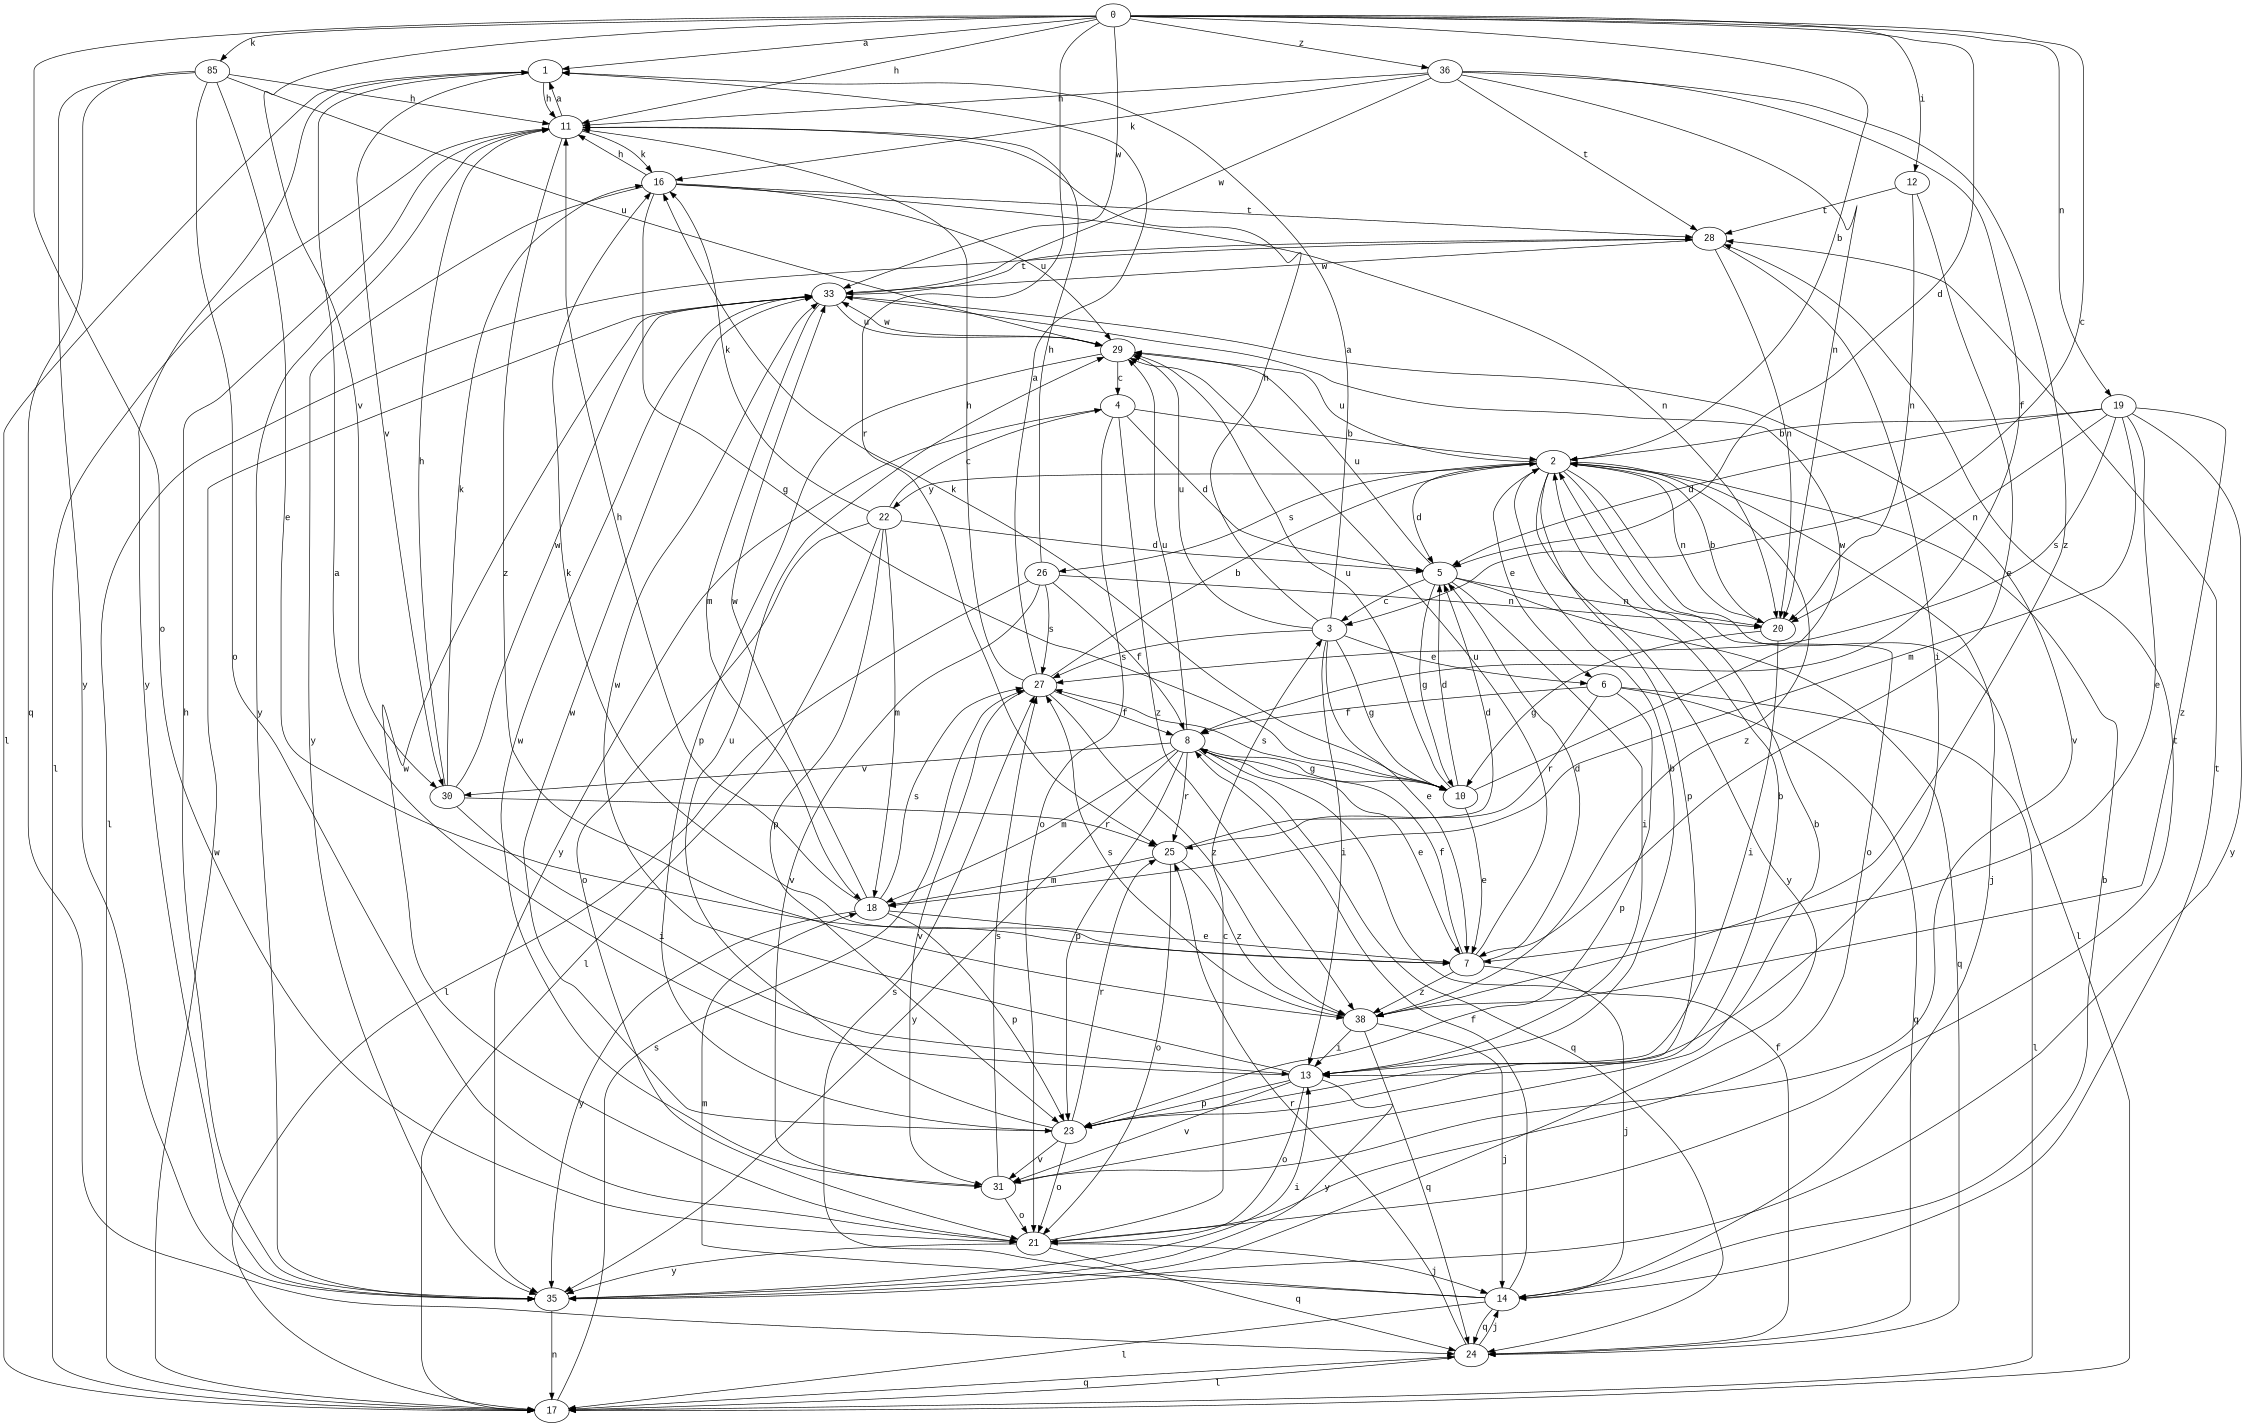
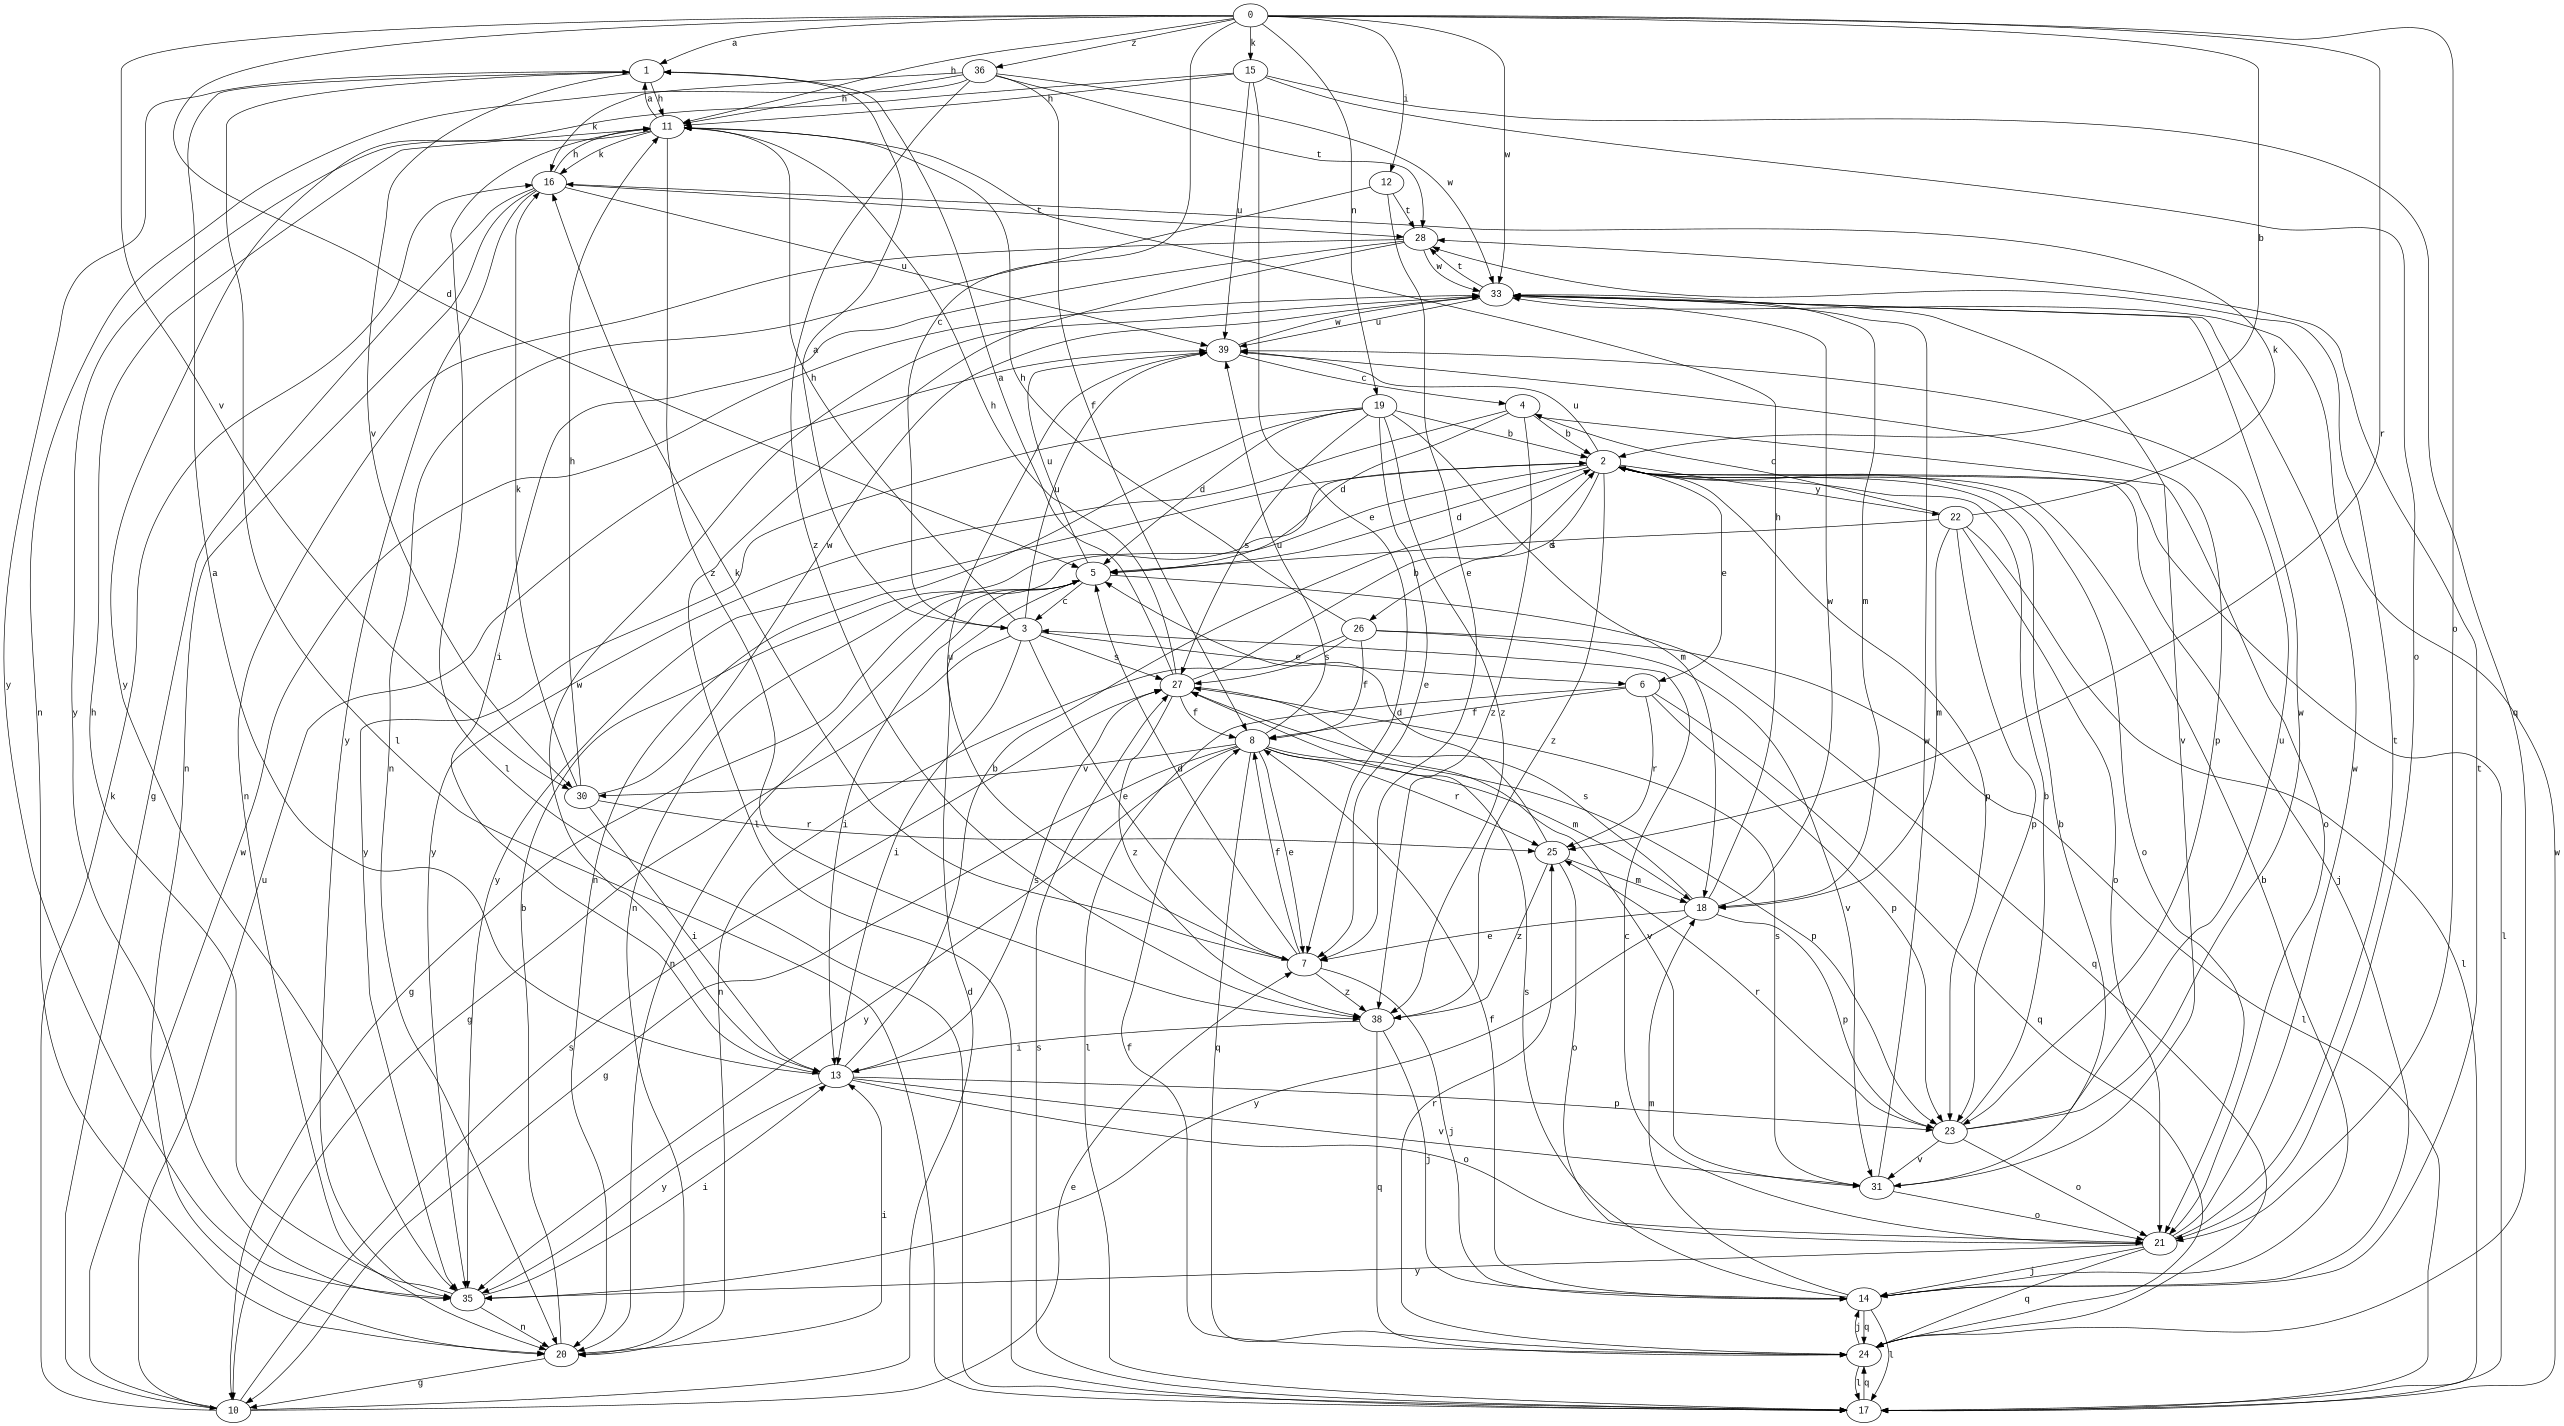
node "85": label "85" -> "15"
node "29": label "29" -> "39"
edge "38" -> "27": now "13" -> "27"
edge "35" -> "17": now "35" -> "20"
